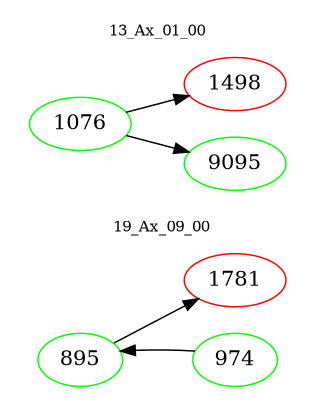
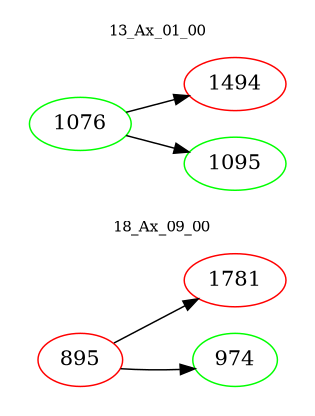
node "1498": label "1498" -> "1494"
node "9095": label "9095" -> "1095"
cluster "19_Ax_09_00": label "19_Ax_09_00" -> "18_Ax_09_00"
edge "974" -> "895": reversed
node "895": color green -> red
